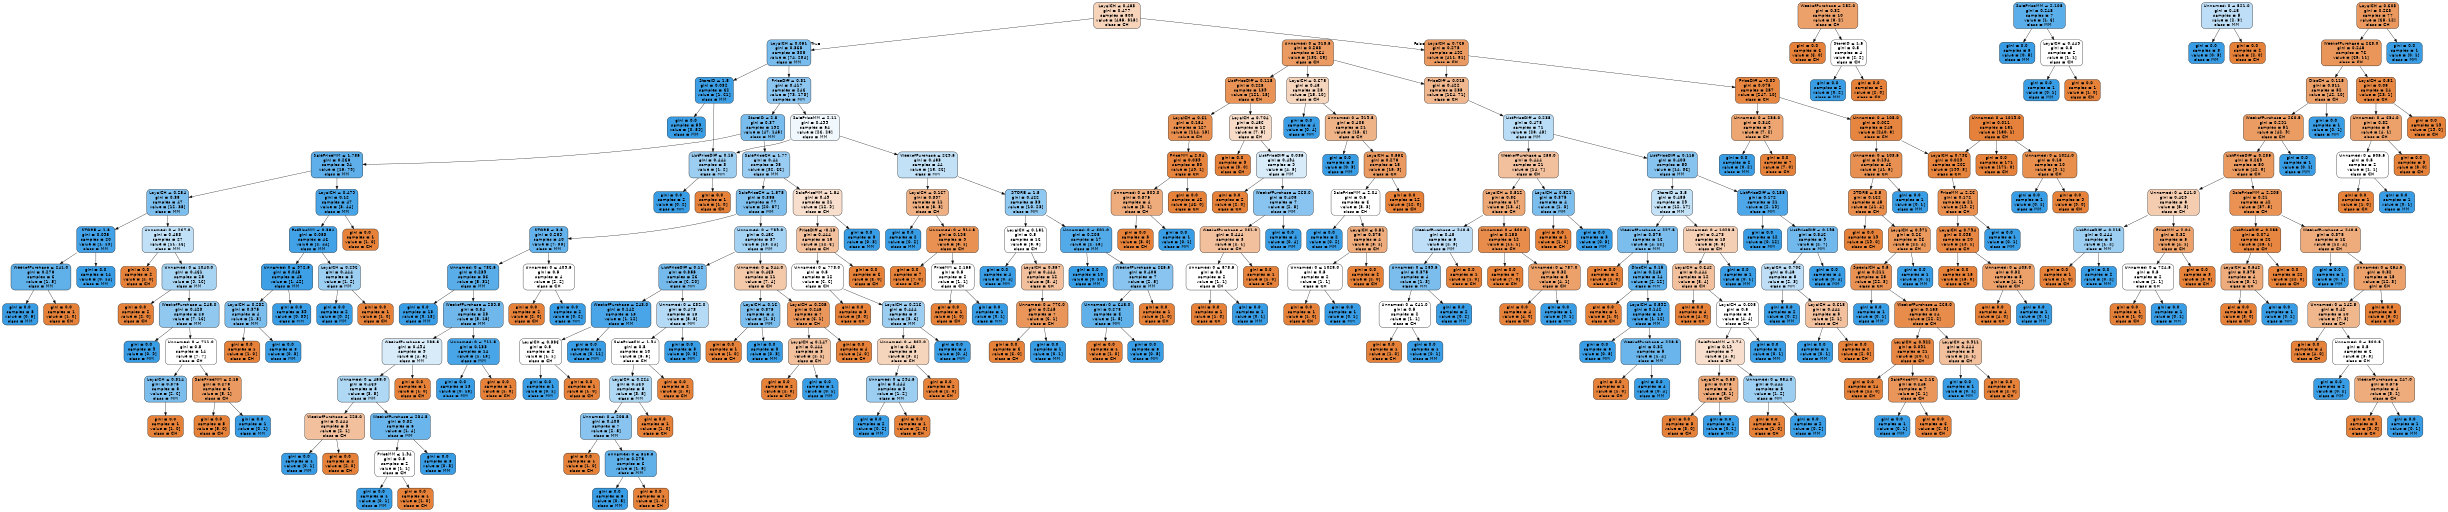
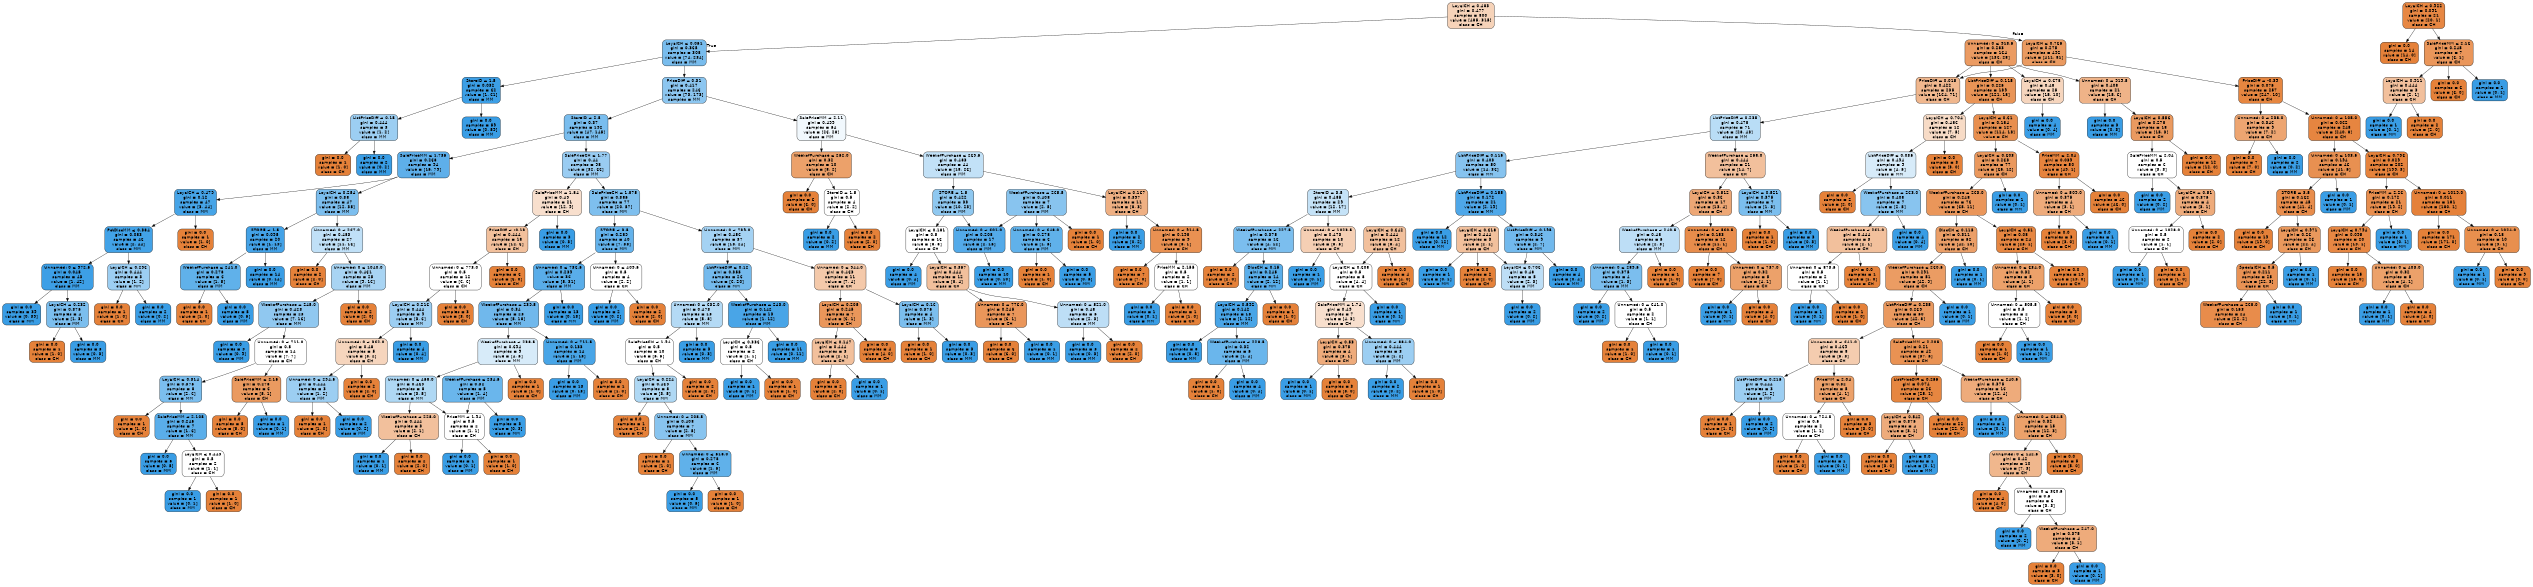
edge "LoyalCH ≤ 0.678" -> "Unnamed: 0 ≤ 919.5": now "Unnamed: 0 ≤ 913.5" -> "Unnamed: 0 ≤ 919.5"
edge "Unnamed: 0 ≤ 1019.0" -> "LoyalCH ≤ 0.796": reversed
edge "LoyalCH ≤ 0.61" -> "LoyalCH ≤ 0.603": added
edge "SalePriceMM ≤ 2.11" -> "ListPriceDiff ≤ 0.15": now "SalePriceMM ≤ 2.11" -> "WeekofPurchase ≤ 252.0"
node "LoyalCH ≤ 0.521": text "samples = 4" -> "samples = 7"
edge "Unnamed: 0 ≤ 601.0" -> "WeekofPurchase ≤ 265.5": reversed
edge "Unnamed: 0 ≤ 1023.5" -> "LoyalCH ≤ 0.642": now "Unnamed: 0 ≤ 1023.5" -> "LoyalCH ≤ 0.608"
node "Unnamed: 0 ≤ 736.5": text "samples = 36" -> "value = 36"
node "Unnamed: 0 ≤ 654.5": text "gini = CH" -> "class = CH"
edge "LoyalCH ≤ 0.706" -> "LoyalCH ≤ 0.618": reversed
edge "LoyalCH ≤ 0.357" -> "Unnamed: 0 ≤ 521.0": added
edge "WeekofPurchase ≤ 268.0" -> "LoyalCH ≤ 0.922": removed
edge "WeekofPurchase ≤ 268.0" -> "LoyalCH ≤ 0.911": now "SalePriceMM ≤ 2.16" -> "LoyalCH ≤ 0.911"
node "WeekofPurchase ≤ 238.5": text "gini = 0.494" -> "gini = 0.694"
node "SalePriceMM ≤ 1.74": text "gini = 0.19" -> "gini = 0.49"
edge "LoyalCH ≤ 0.314" -> "SalePriceMM ≤ 2.105": added
edge "Unnamed: 0 ≤ 458.0" -> "WeekofPurchase ≤ 234.5": now "Unnamed: 0 ≤ 458.0" -> "PriceMM ≤ 1.94"
